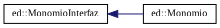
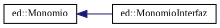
edge "ed::Monomio" -> "ed::MonomioInterfaz": reversed
